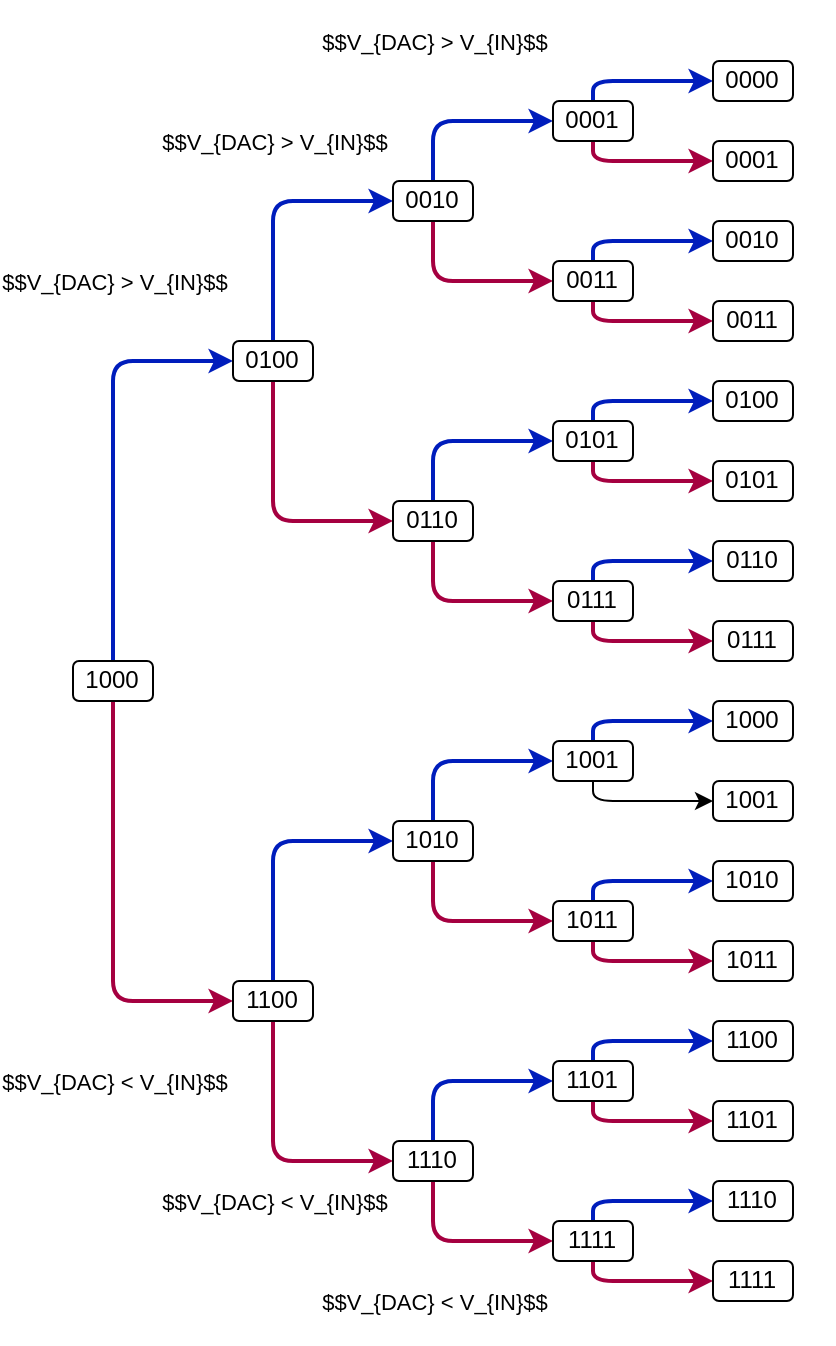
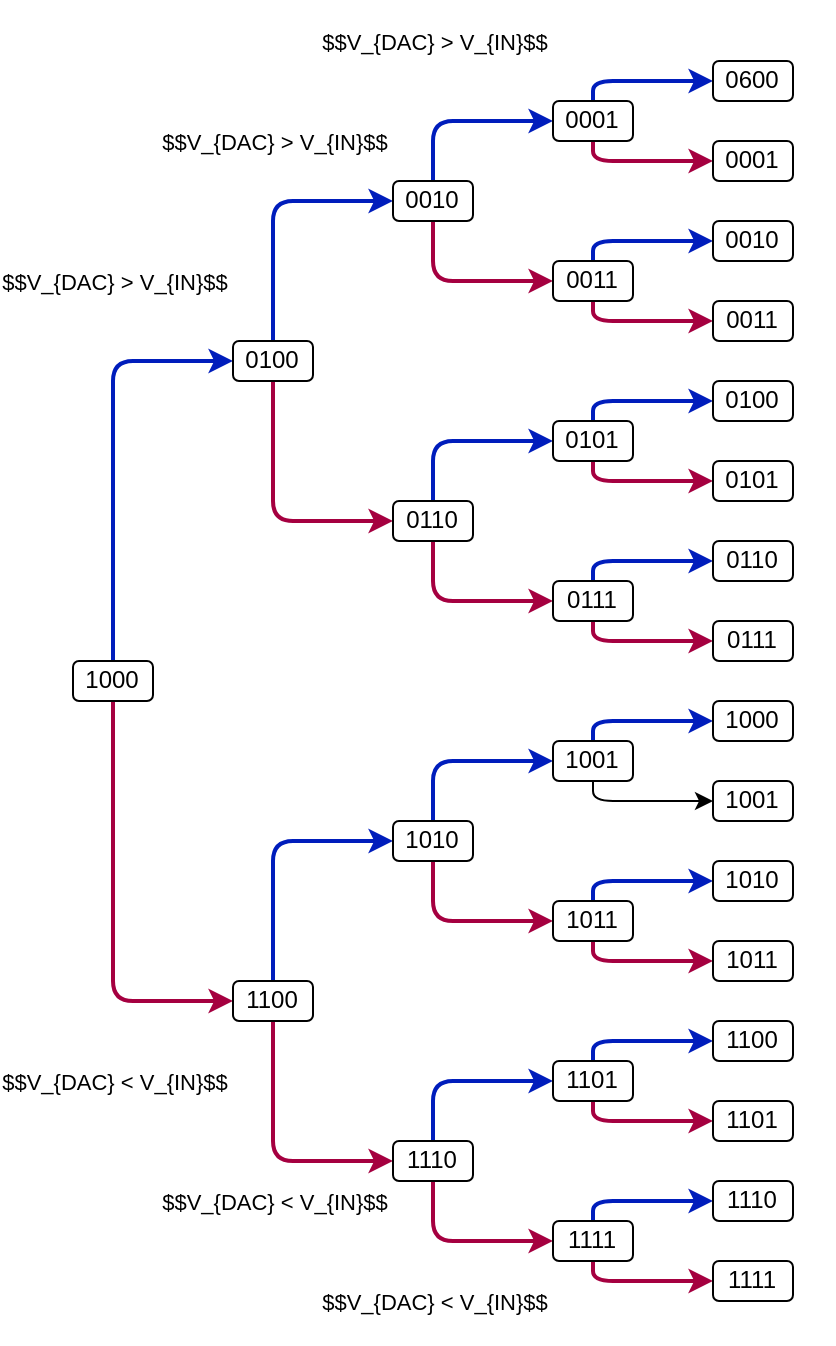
node "0000": label "0000" -> "0600"
